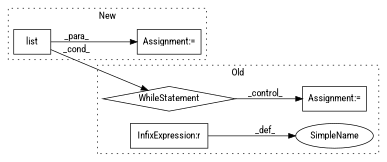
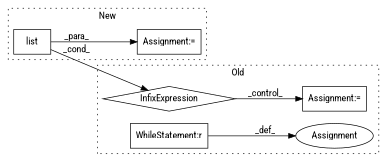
node "WhileStatement": label "WhileStatement" -> "InfixExpression"
node "InfixExpression:r": label "InfixExpression:r" -> "WhileStatement:r"
node "SimpleName": label "SimpleName" -> "Assignment"
